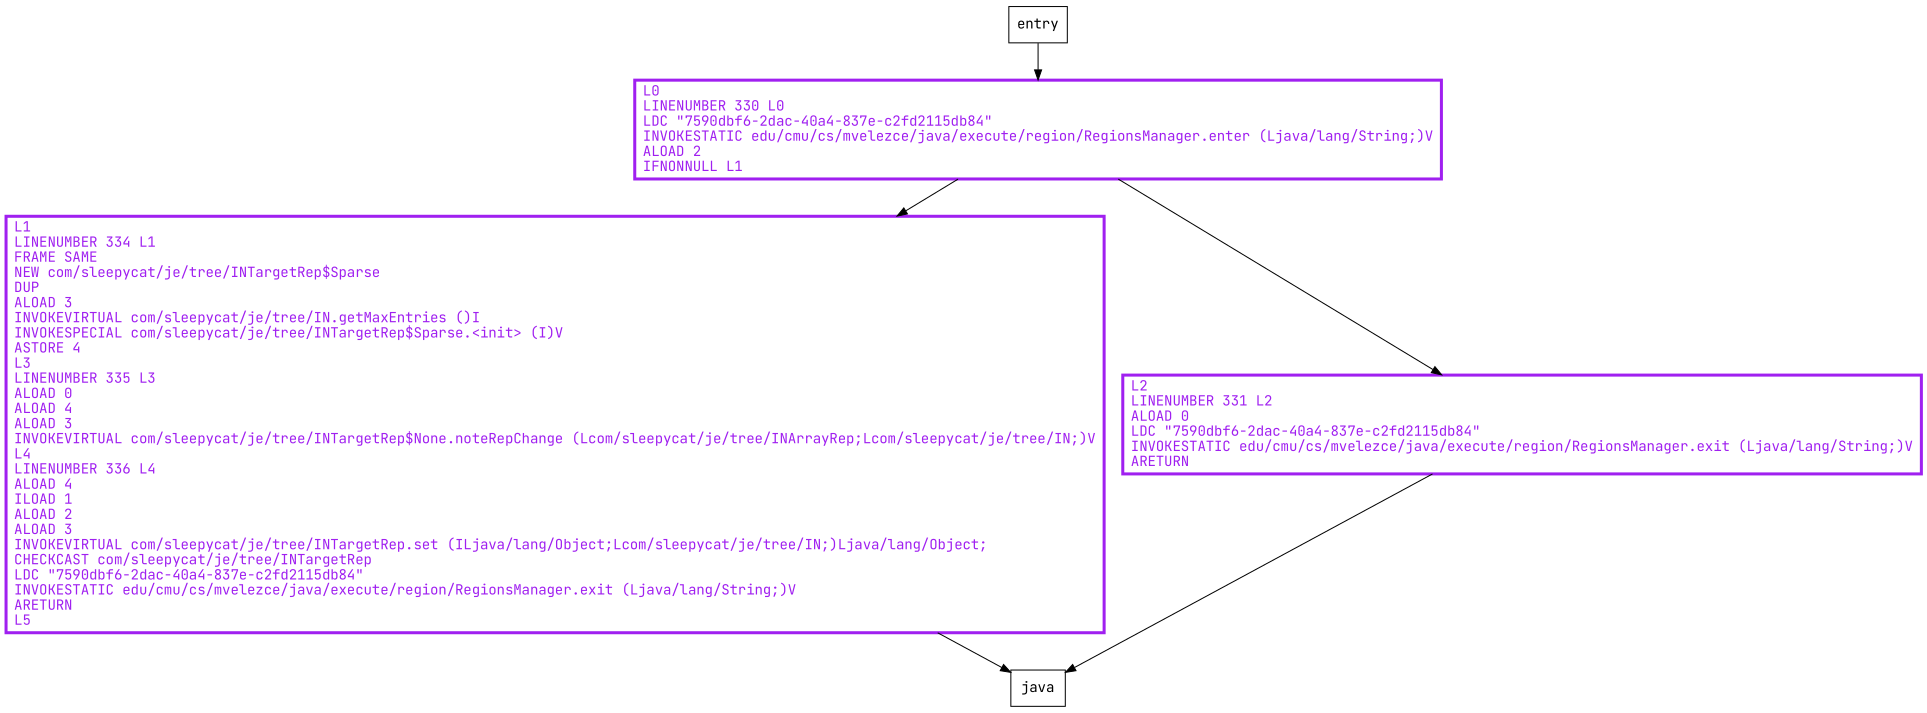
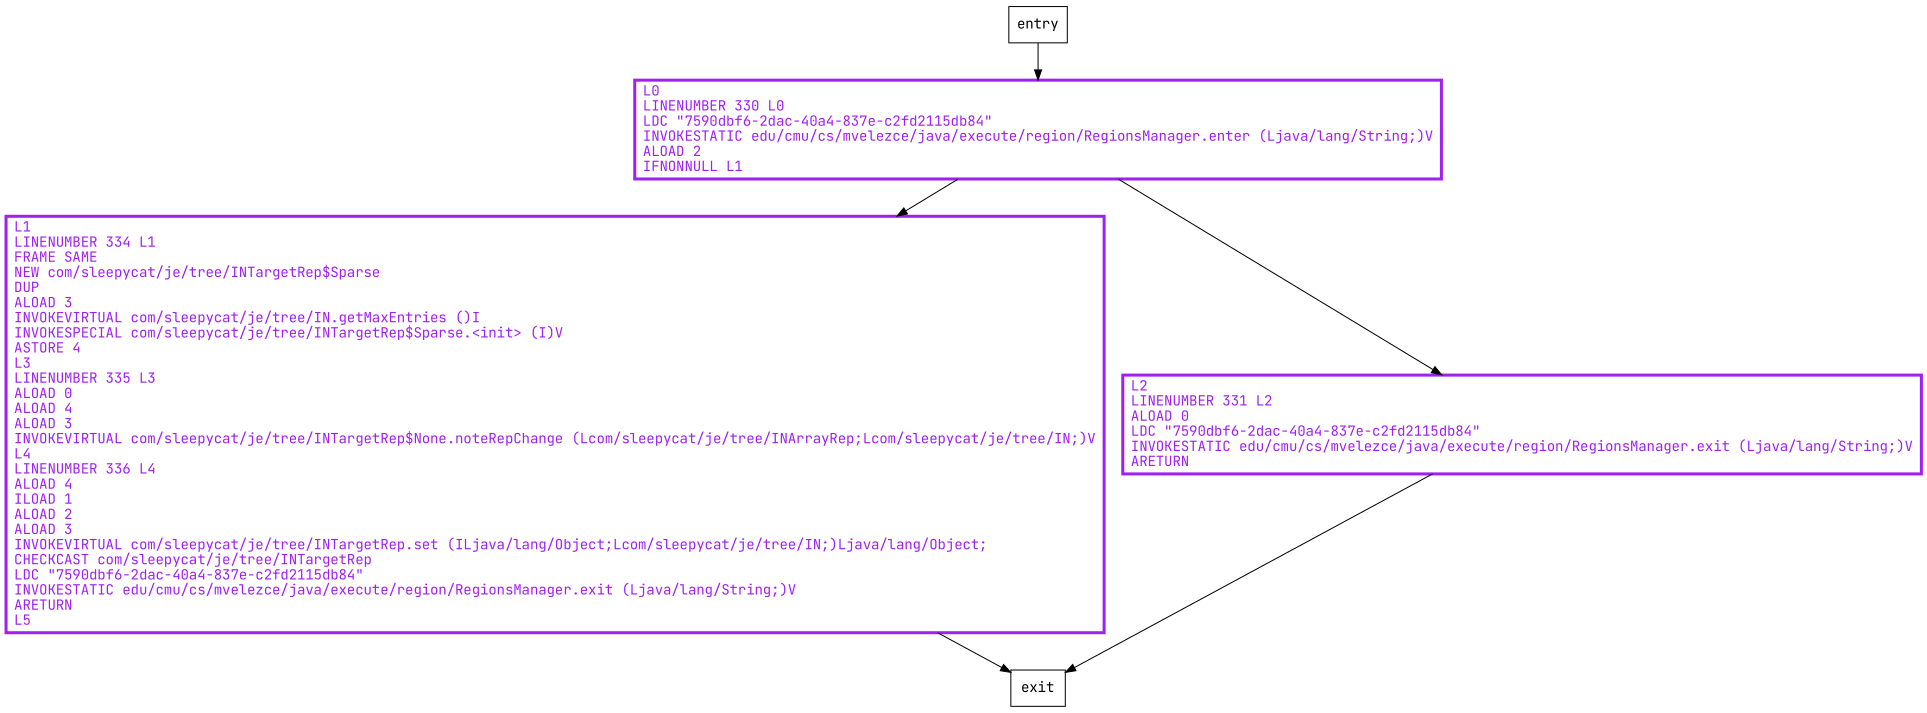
node "java": label "java" -> "exit"
